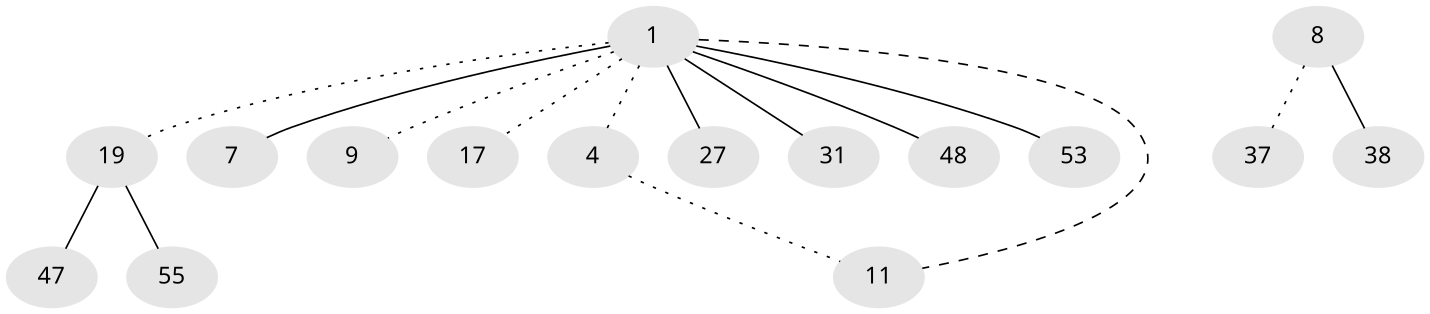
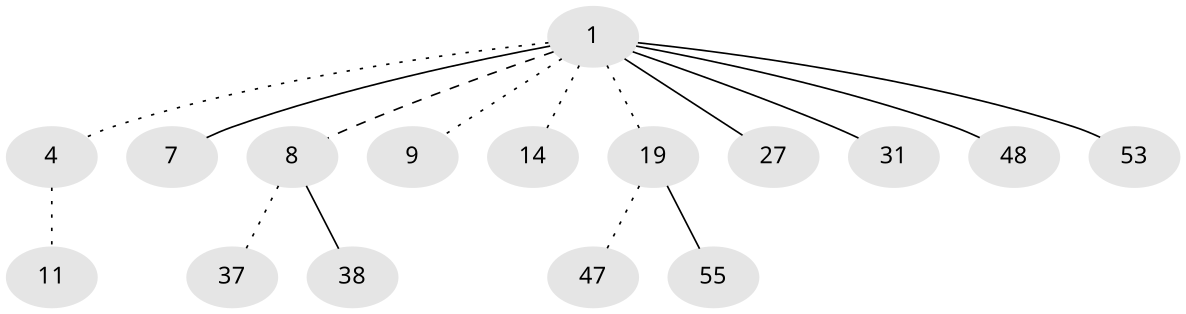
edge "1" -- "11": now "1" -- "8"
node "17": label "17" -> "14"
edge "19" -- "47": style solid -> dotted
